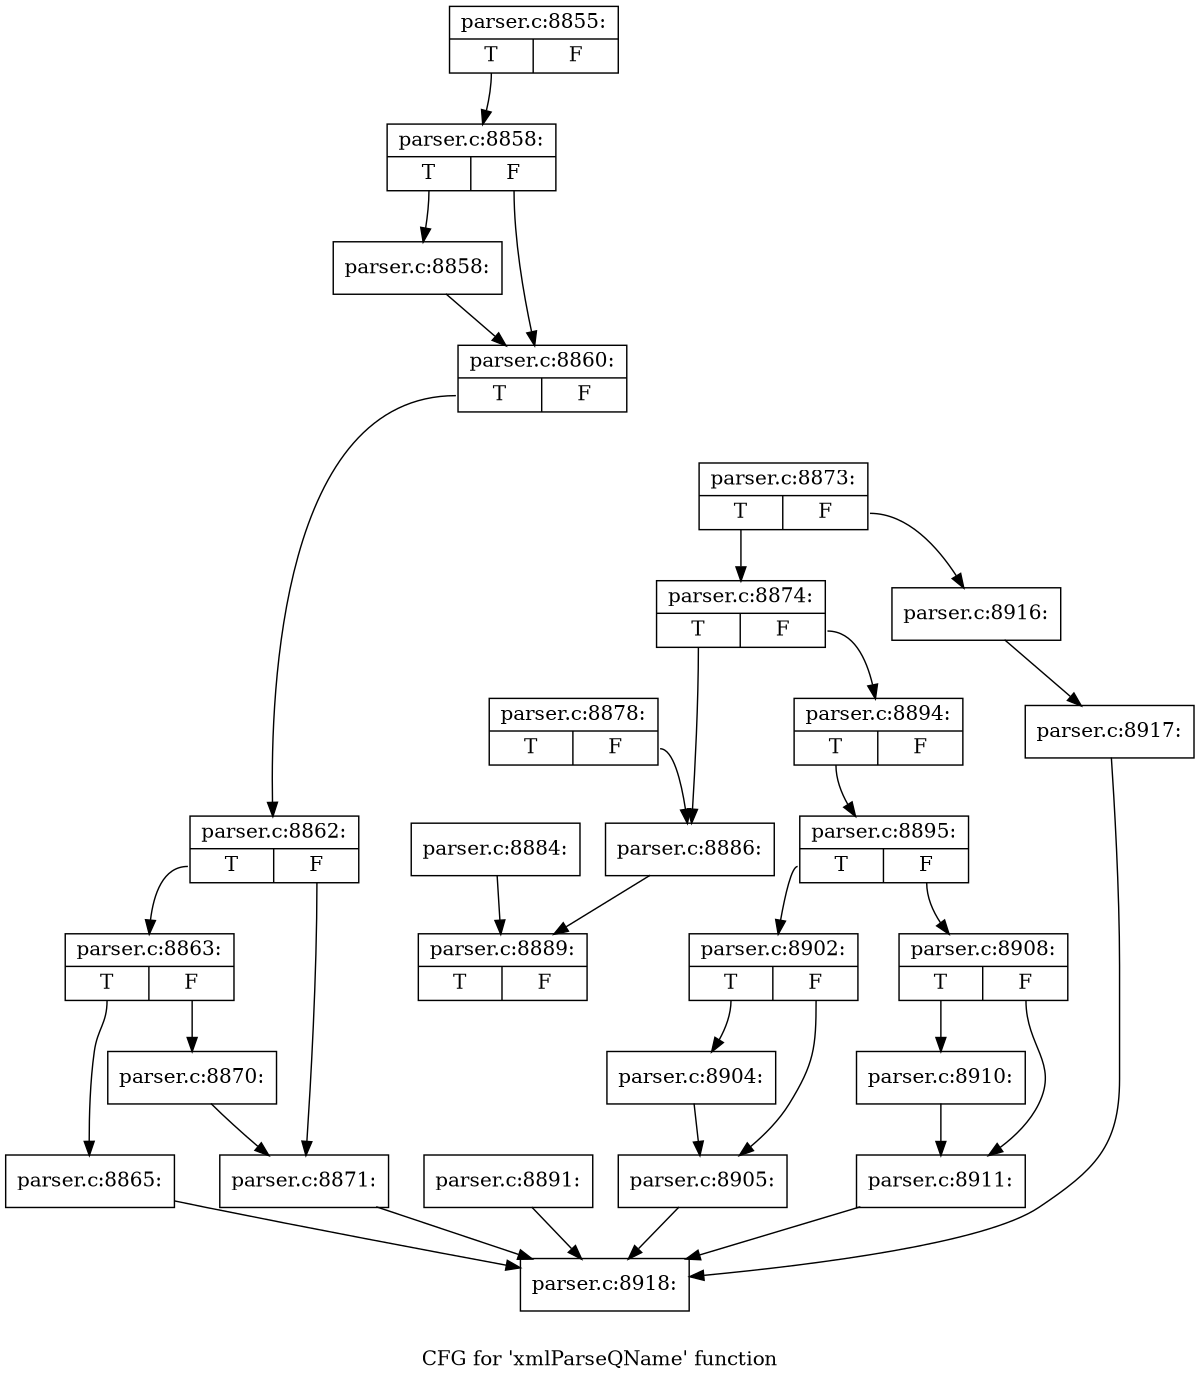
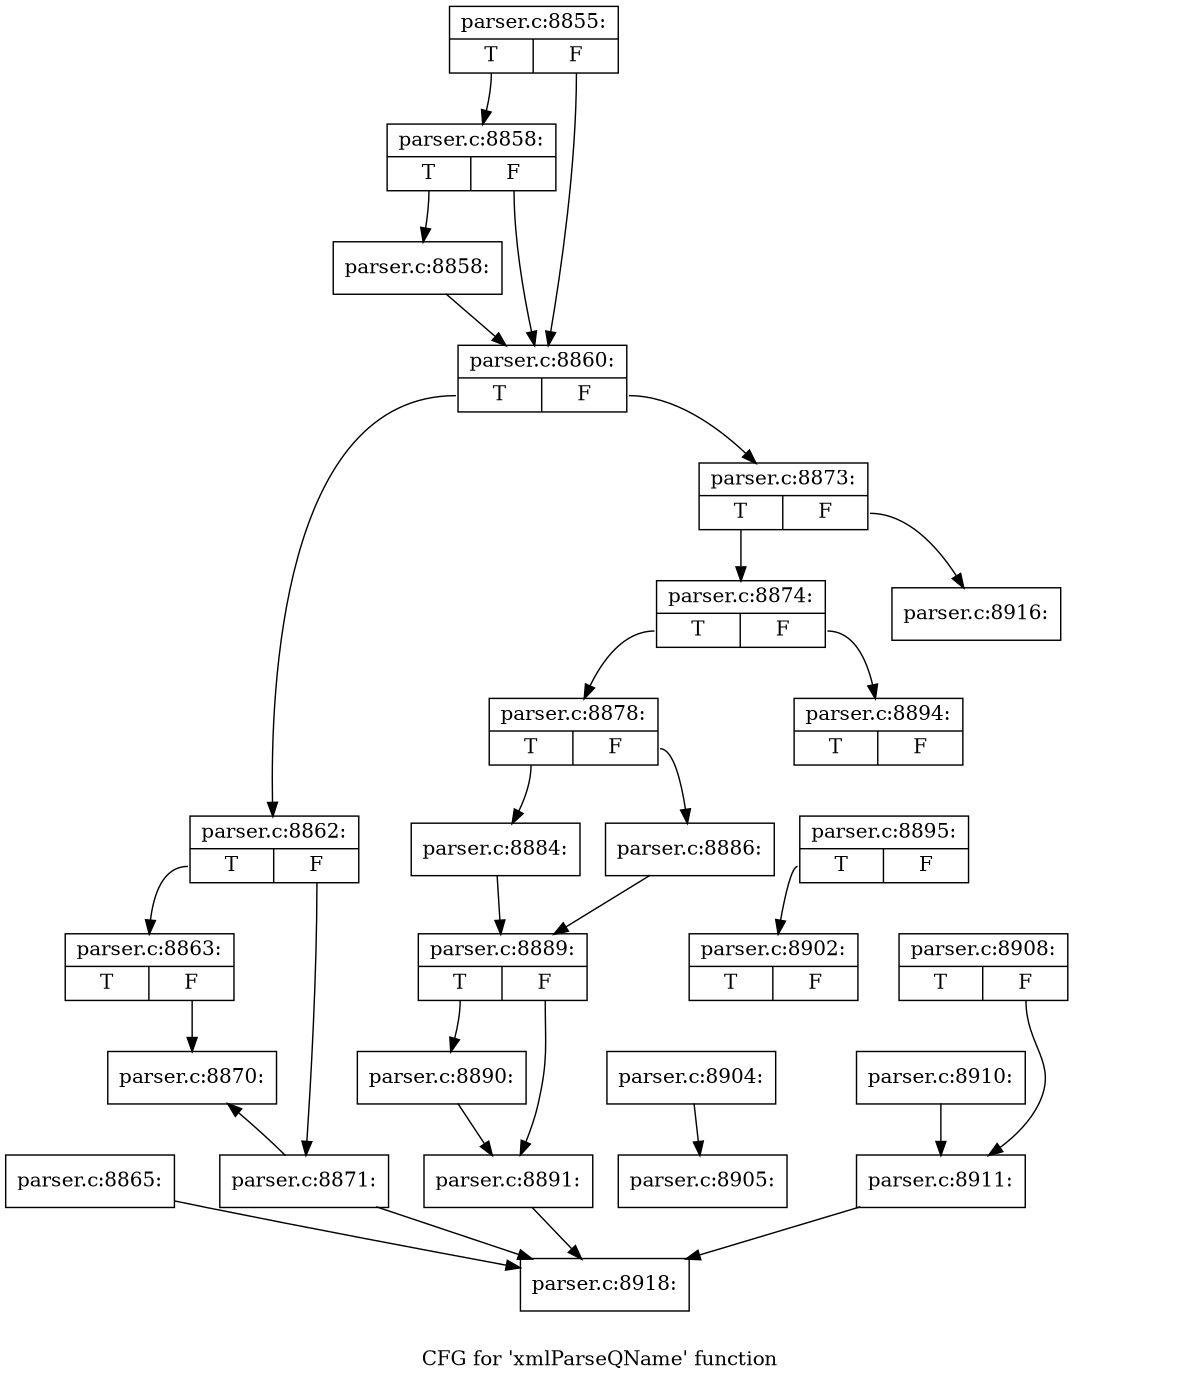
edge "parser.c:8855:" -> "parser.c:8860:": added
edge "parser.c:8860:" -> "parser.c:8873:": added
edge "parser.c:8874:" -> "parser.c:8886:": now "parser.c:8874:" -> "parser.c:8878:"
node "parser.c:8917:": removed
edge "parser.c:8894:" -> "parser.c:8895:": removed
edge "parser.c:8878:" -> "parser.c:8884:": added
edge "parser.c:8895:" -> "parser.c:8908:": removed
edge "parser.c:8908:" -> "parser.c:8910:": removed
edge "parser.c:8902:" -> "parser.c:8904:": removed
edge "parser.c:8863:" -> "parser.c:8865:": removed
edge "parser.c:8889:" -> "parser.c:8891:": added
node "parser.c:8890:": added
edge "parser.c:8902:" -> "parser.c:8905:": removed
edge "parser.c:8870:" -> "parser.c:8871:": reversed
edge "parser.c:8905:" -> "parser.c:8918:": removed
